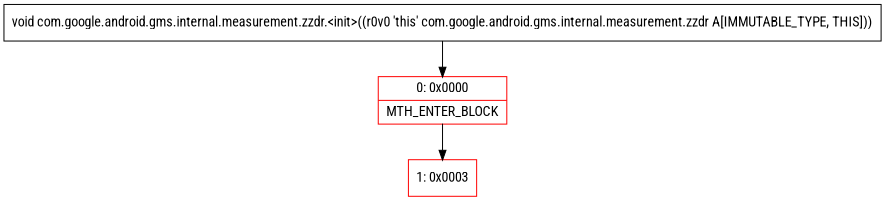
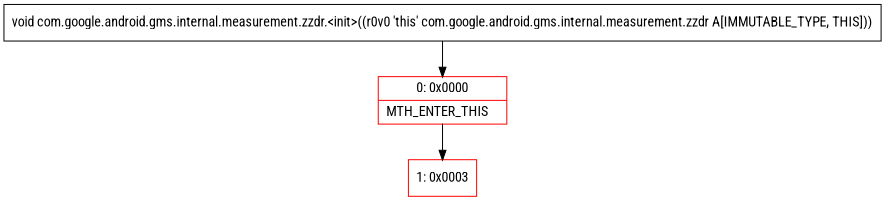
node "0: 0x0000": text "MTH_ENTER_BLOCK" -> "MTH_ENTER_THIS"
